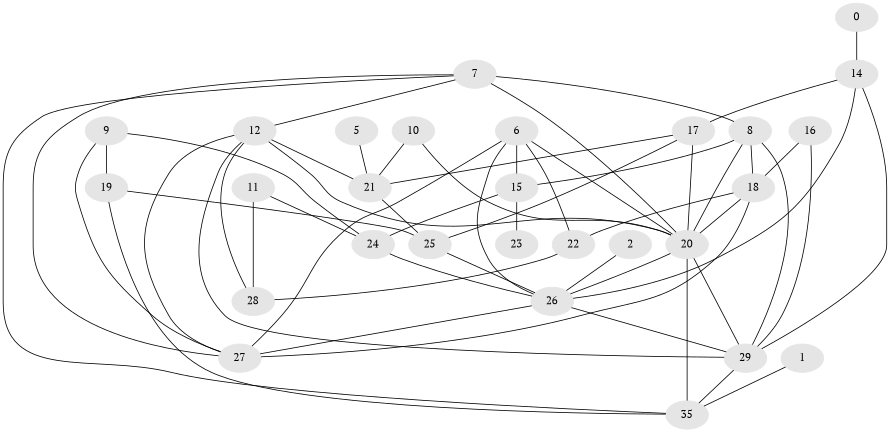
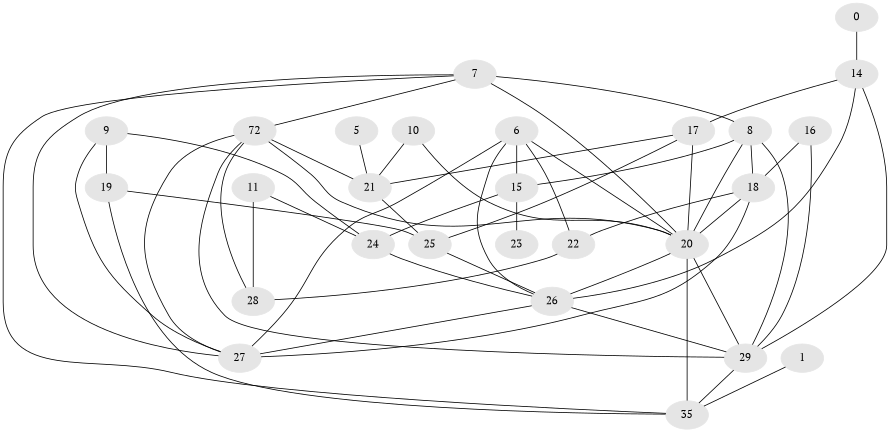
node "12": label "12" -> "72"
node "2": removed
